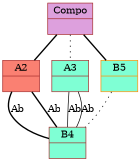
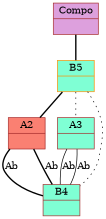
edge "Compo" -- "A2": now "B5" -- "A2"
edge "Compo" -- "A3": now "B5" -- "A3"
